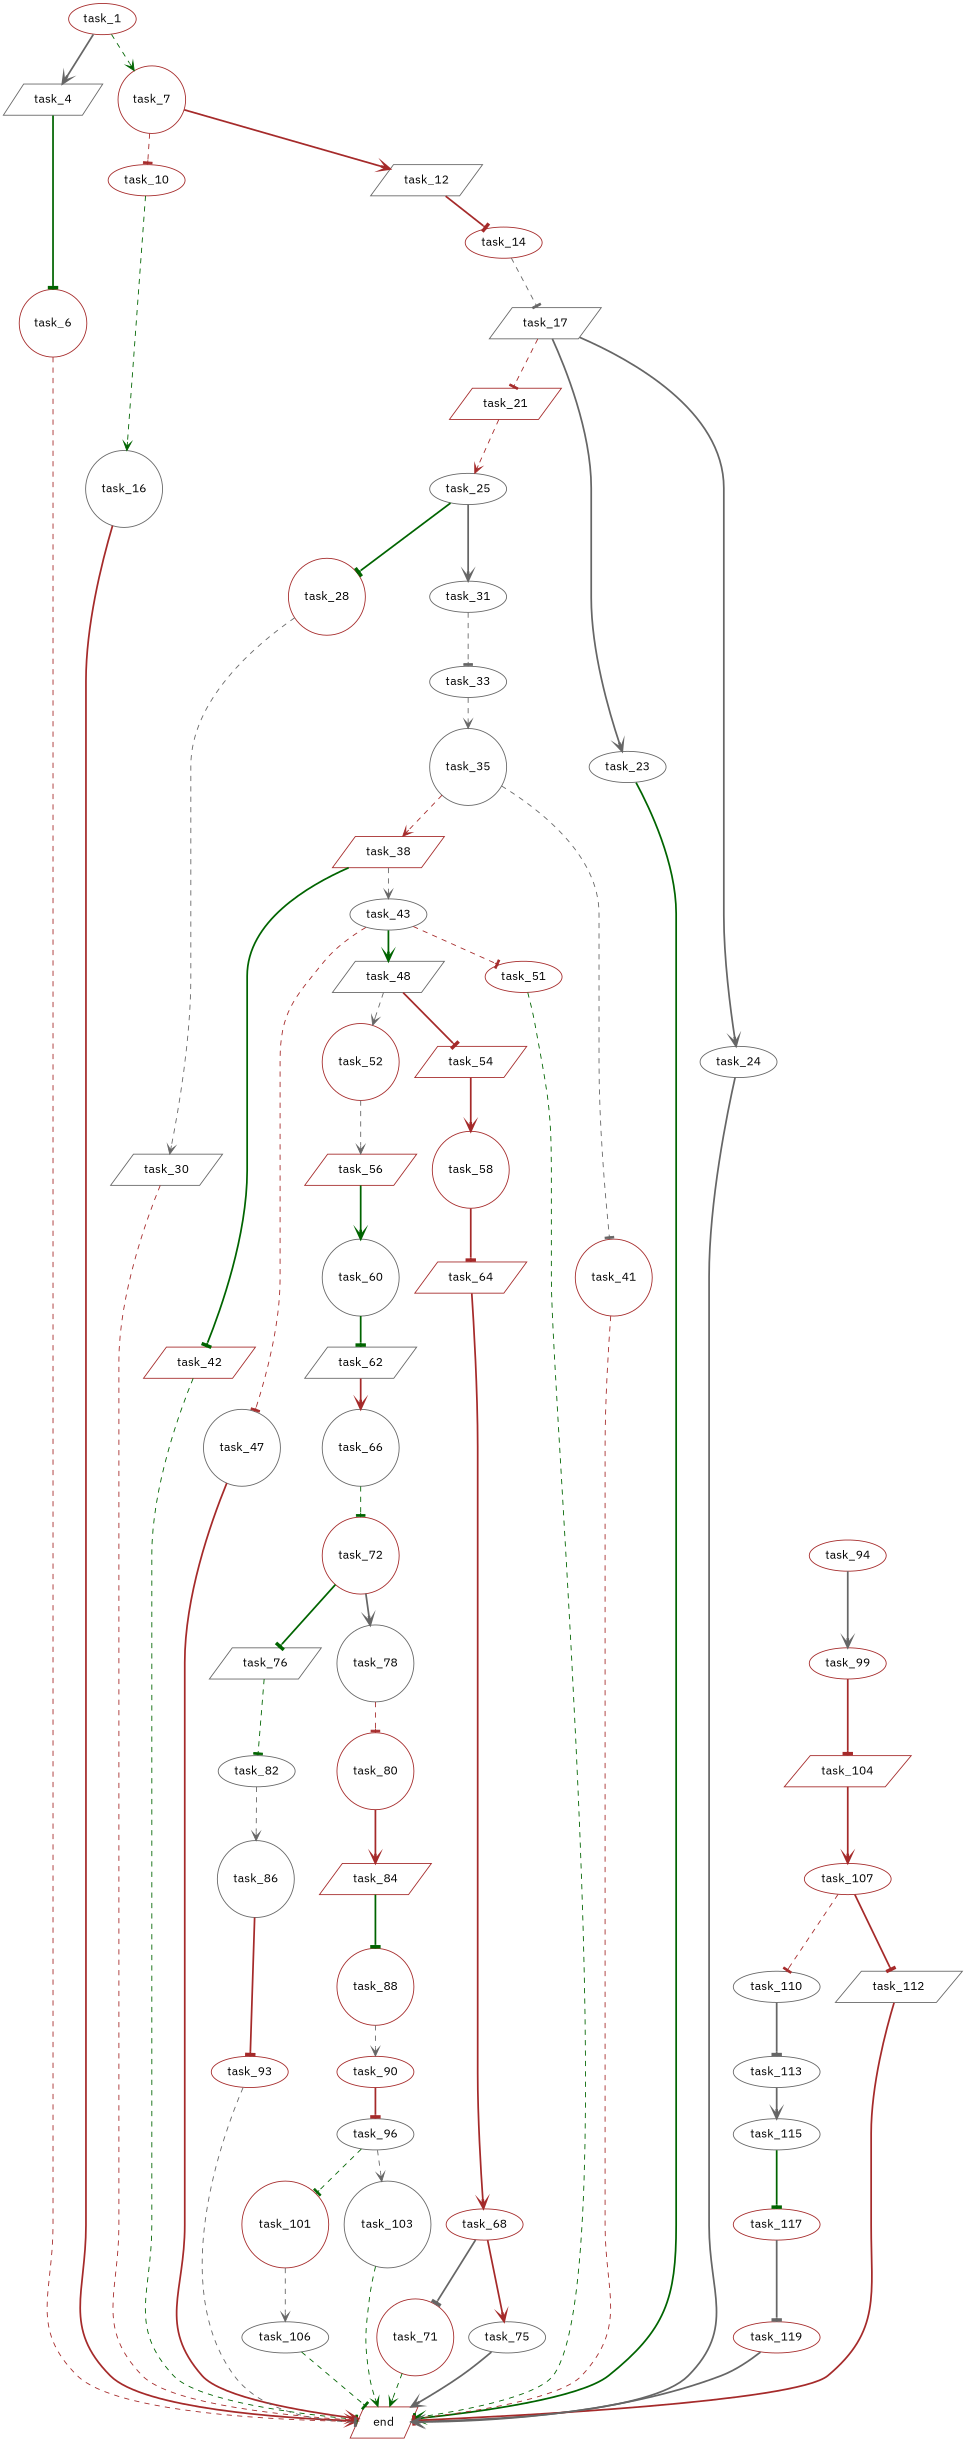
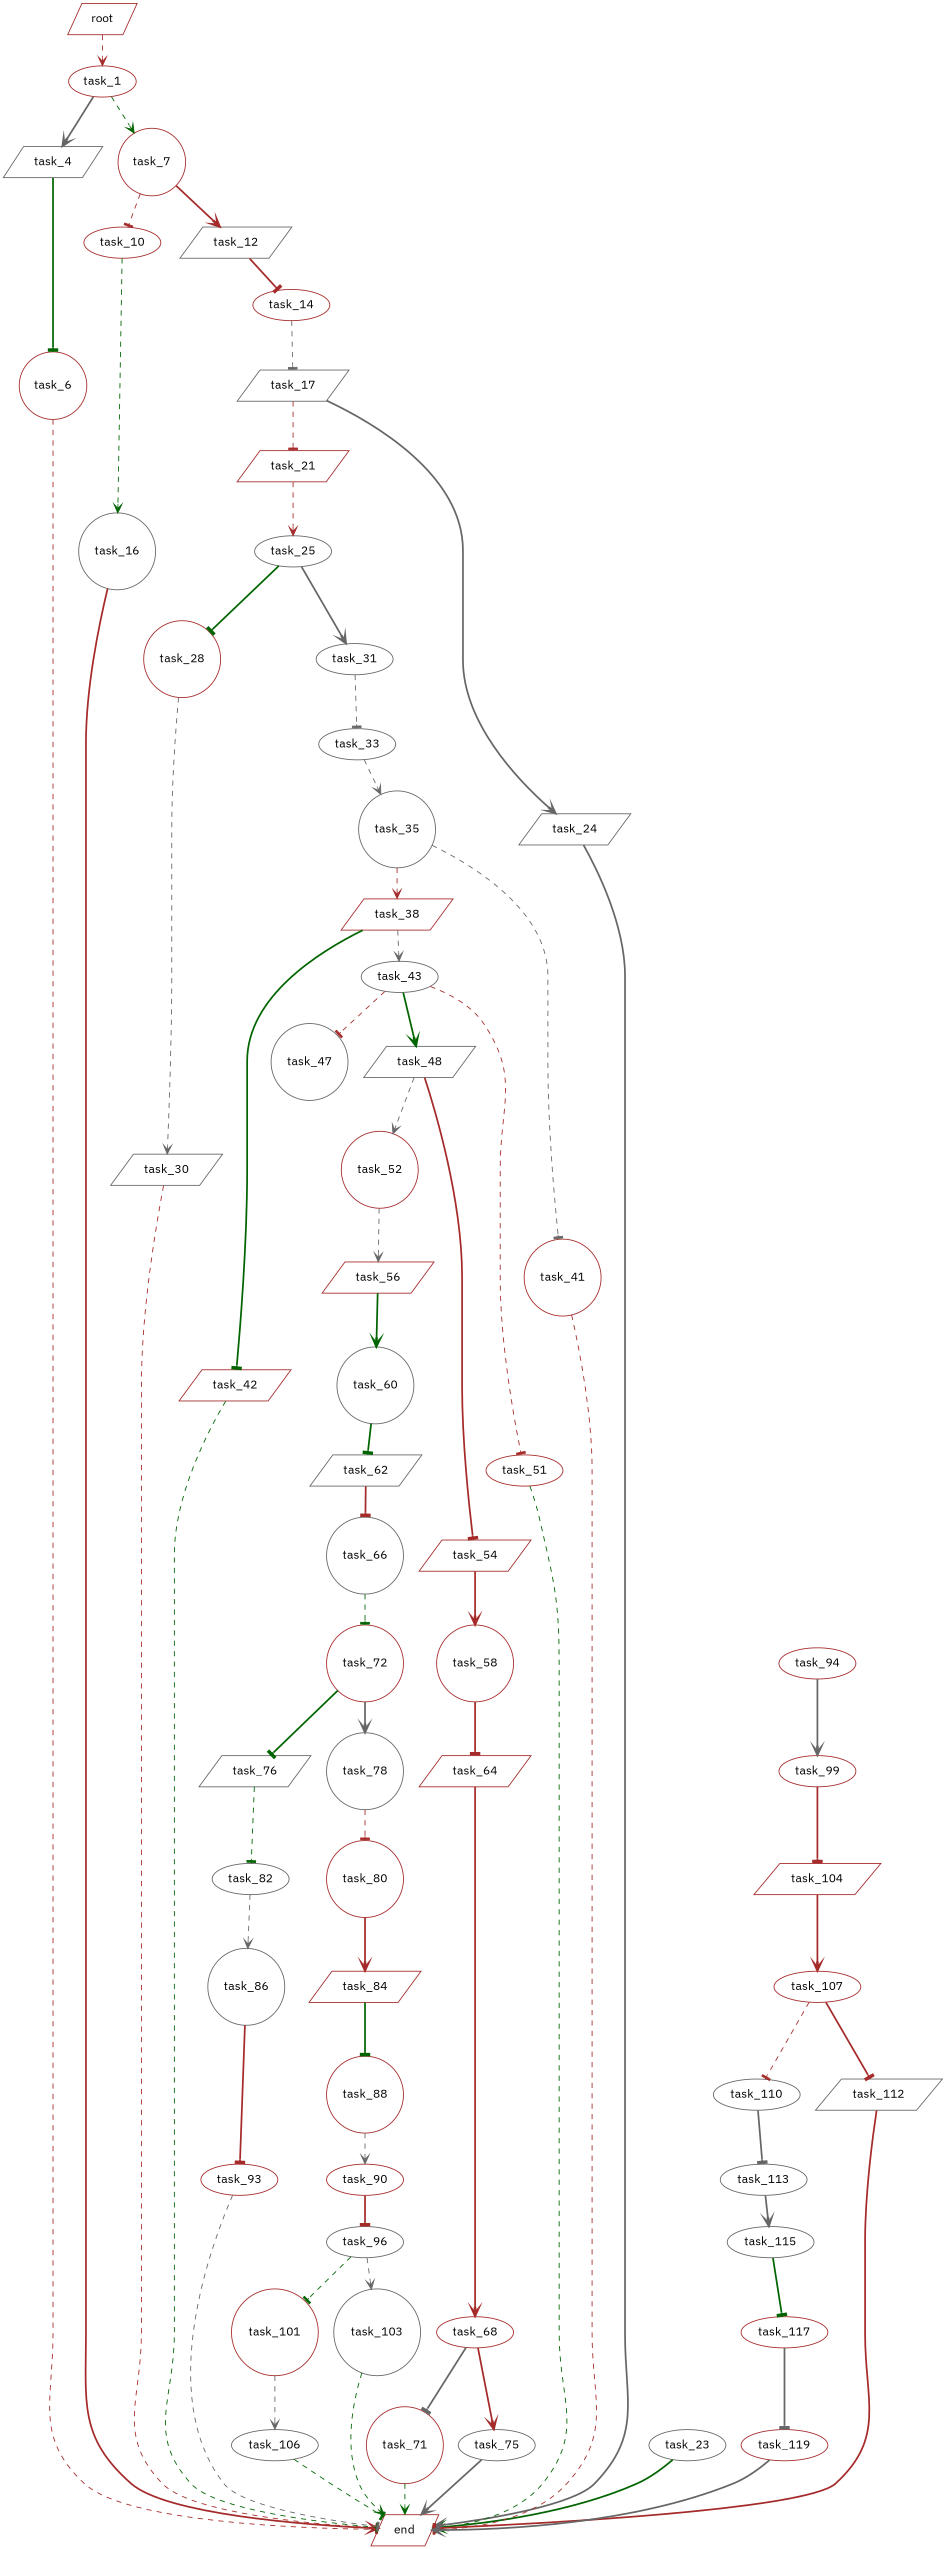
node "root": added
edge "task_17" -> "task_23": removed
node "task_24": shape ellipse -> parallelogram
edge "task_62" -> "task_66": arrowhead vee -> tee
edge "task_47" -> "end": removed
